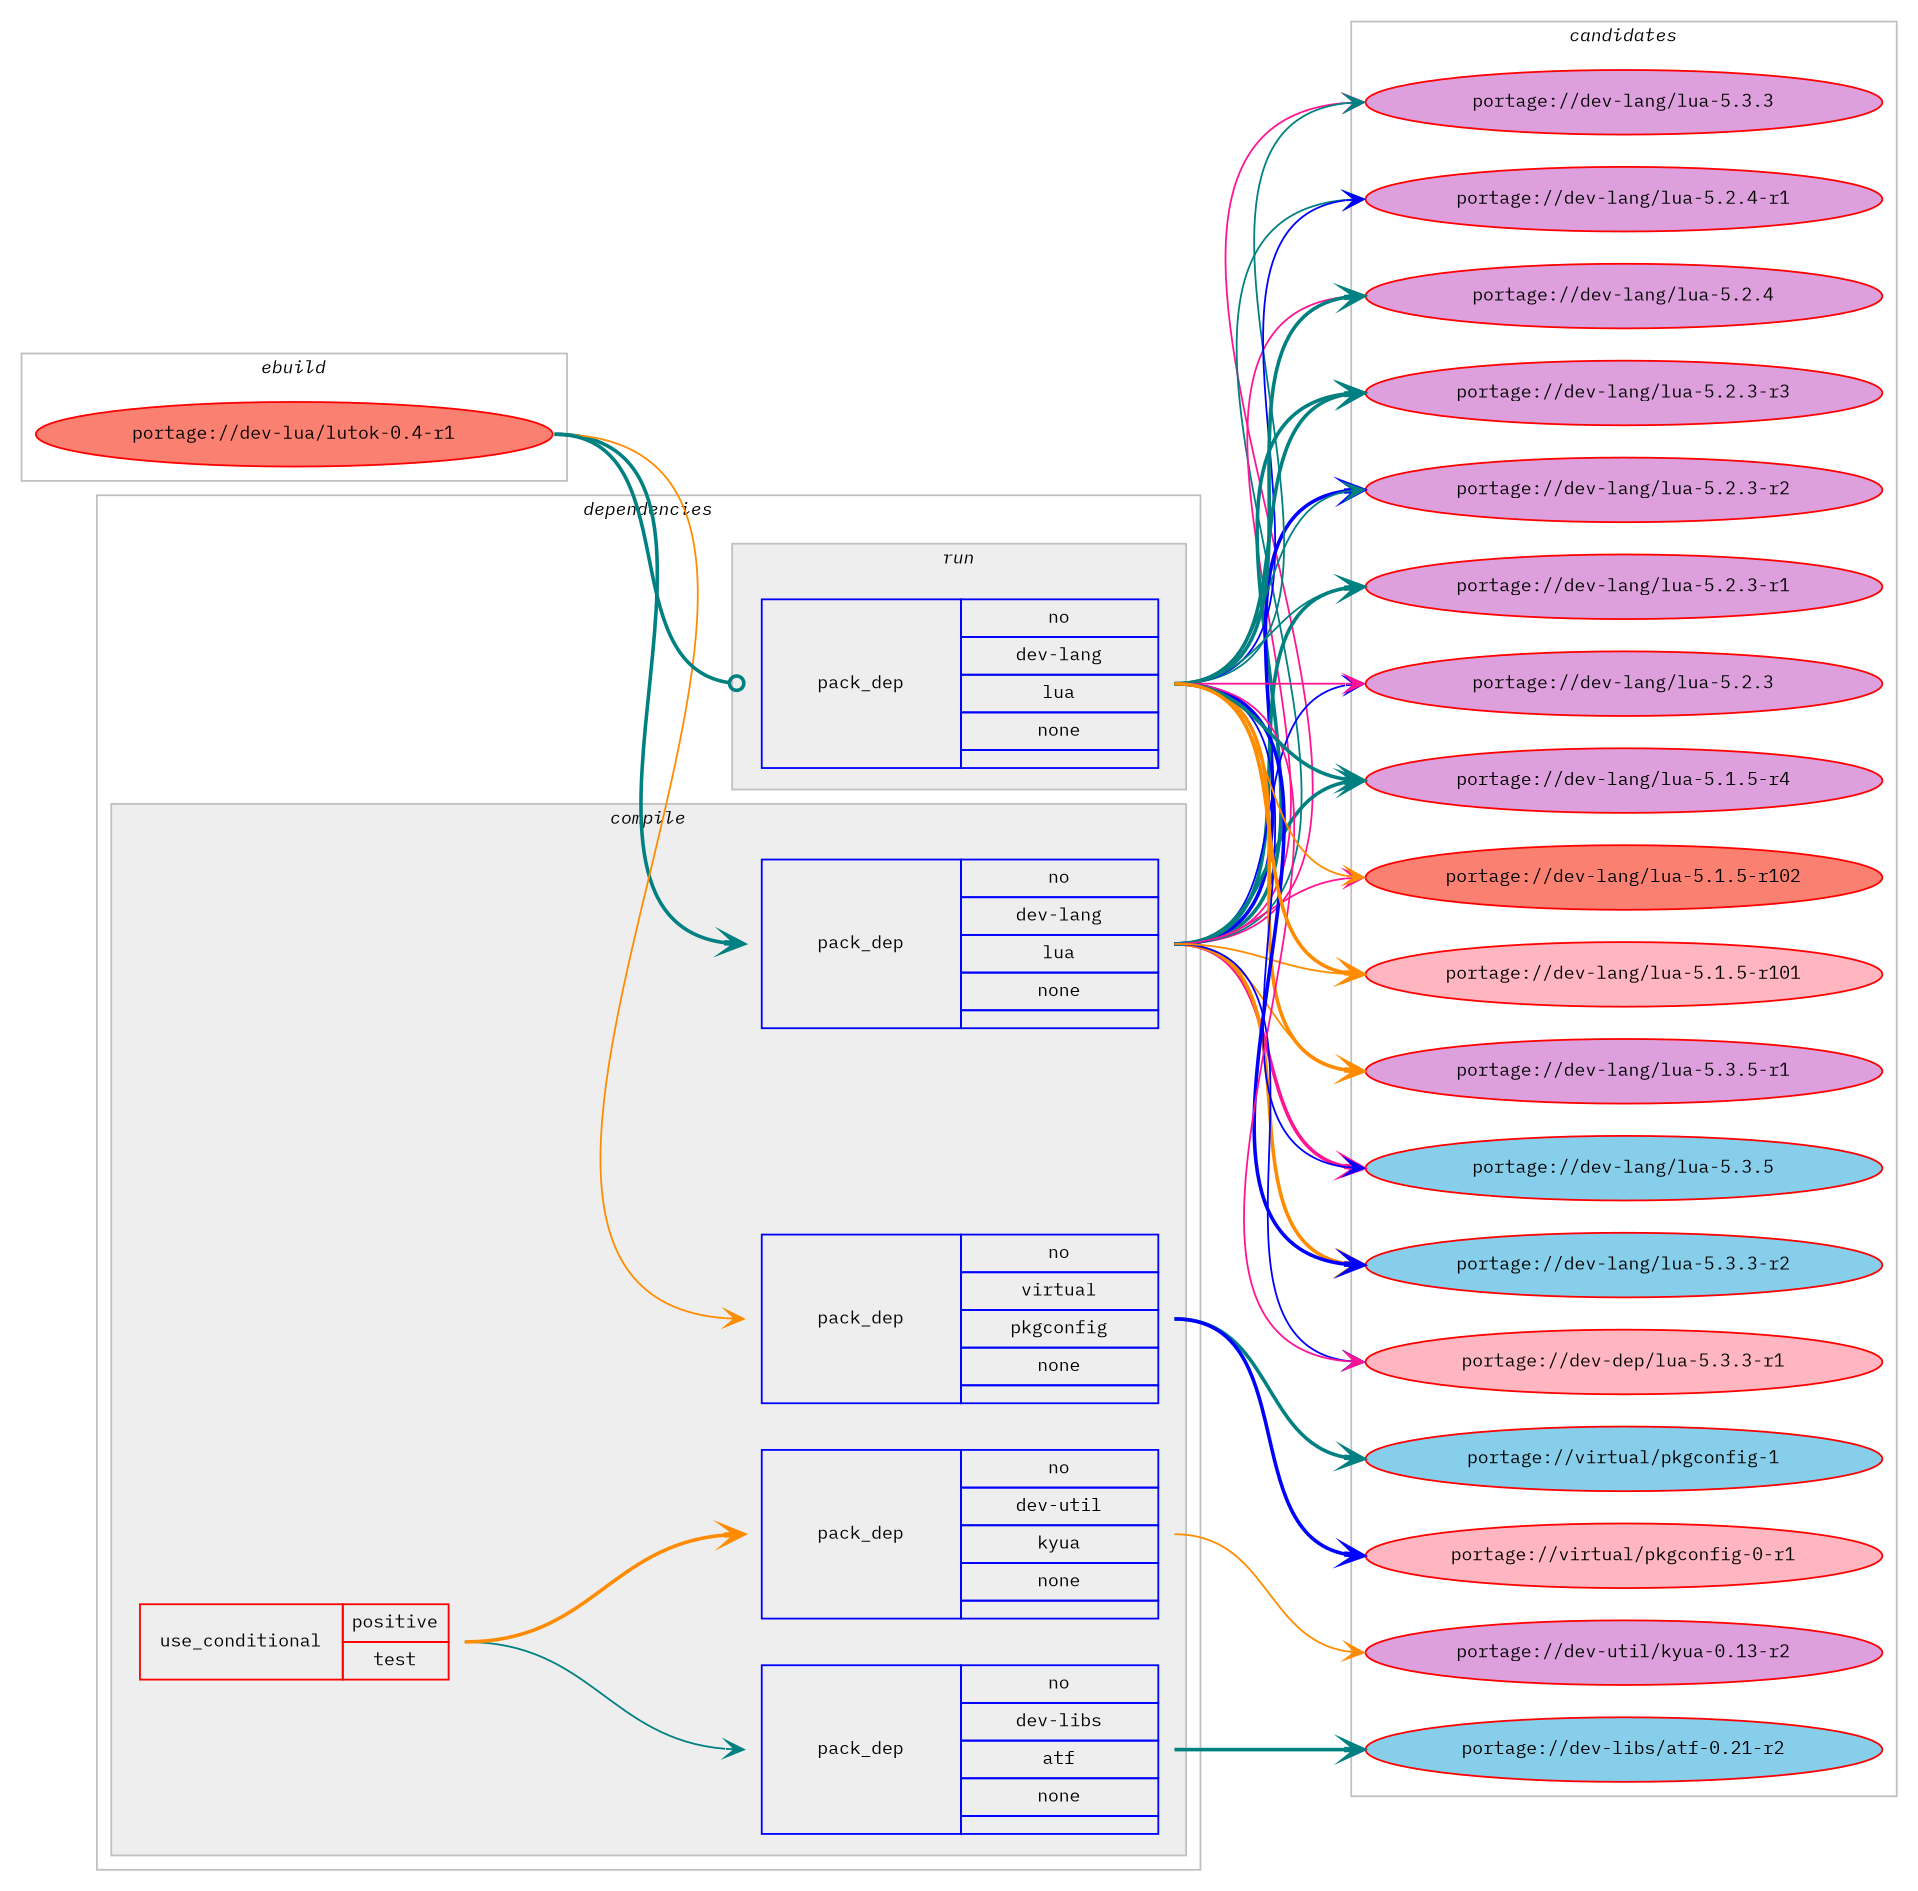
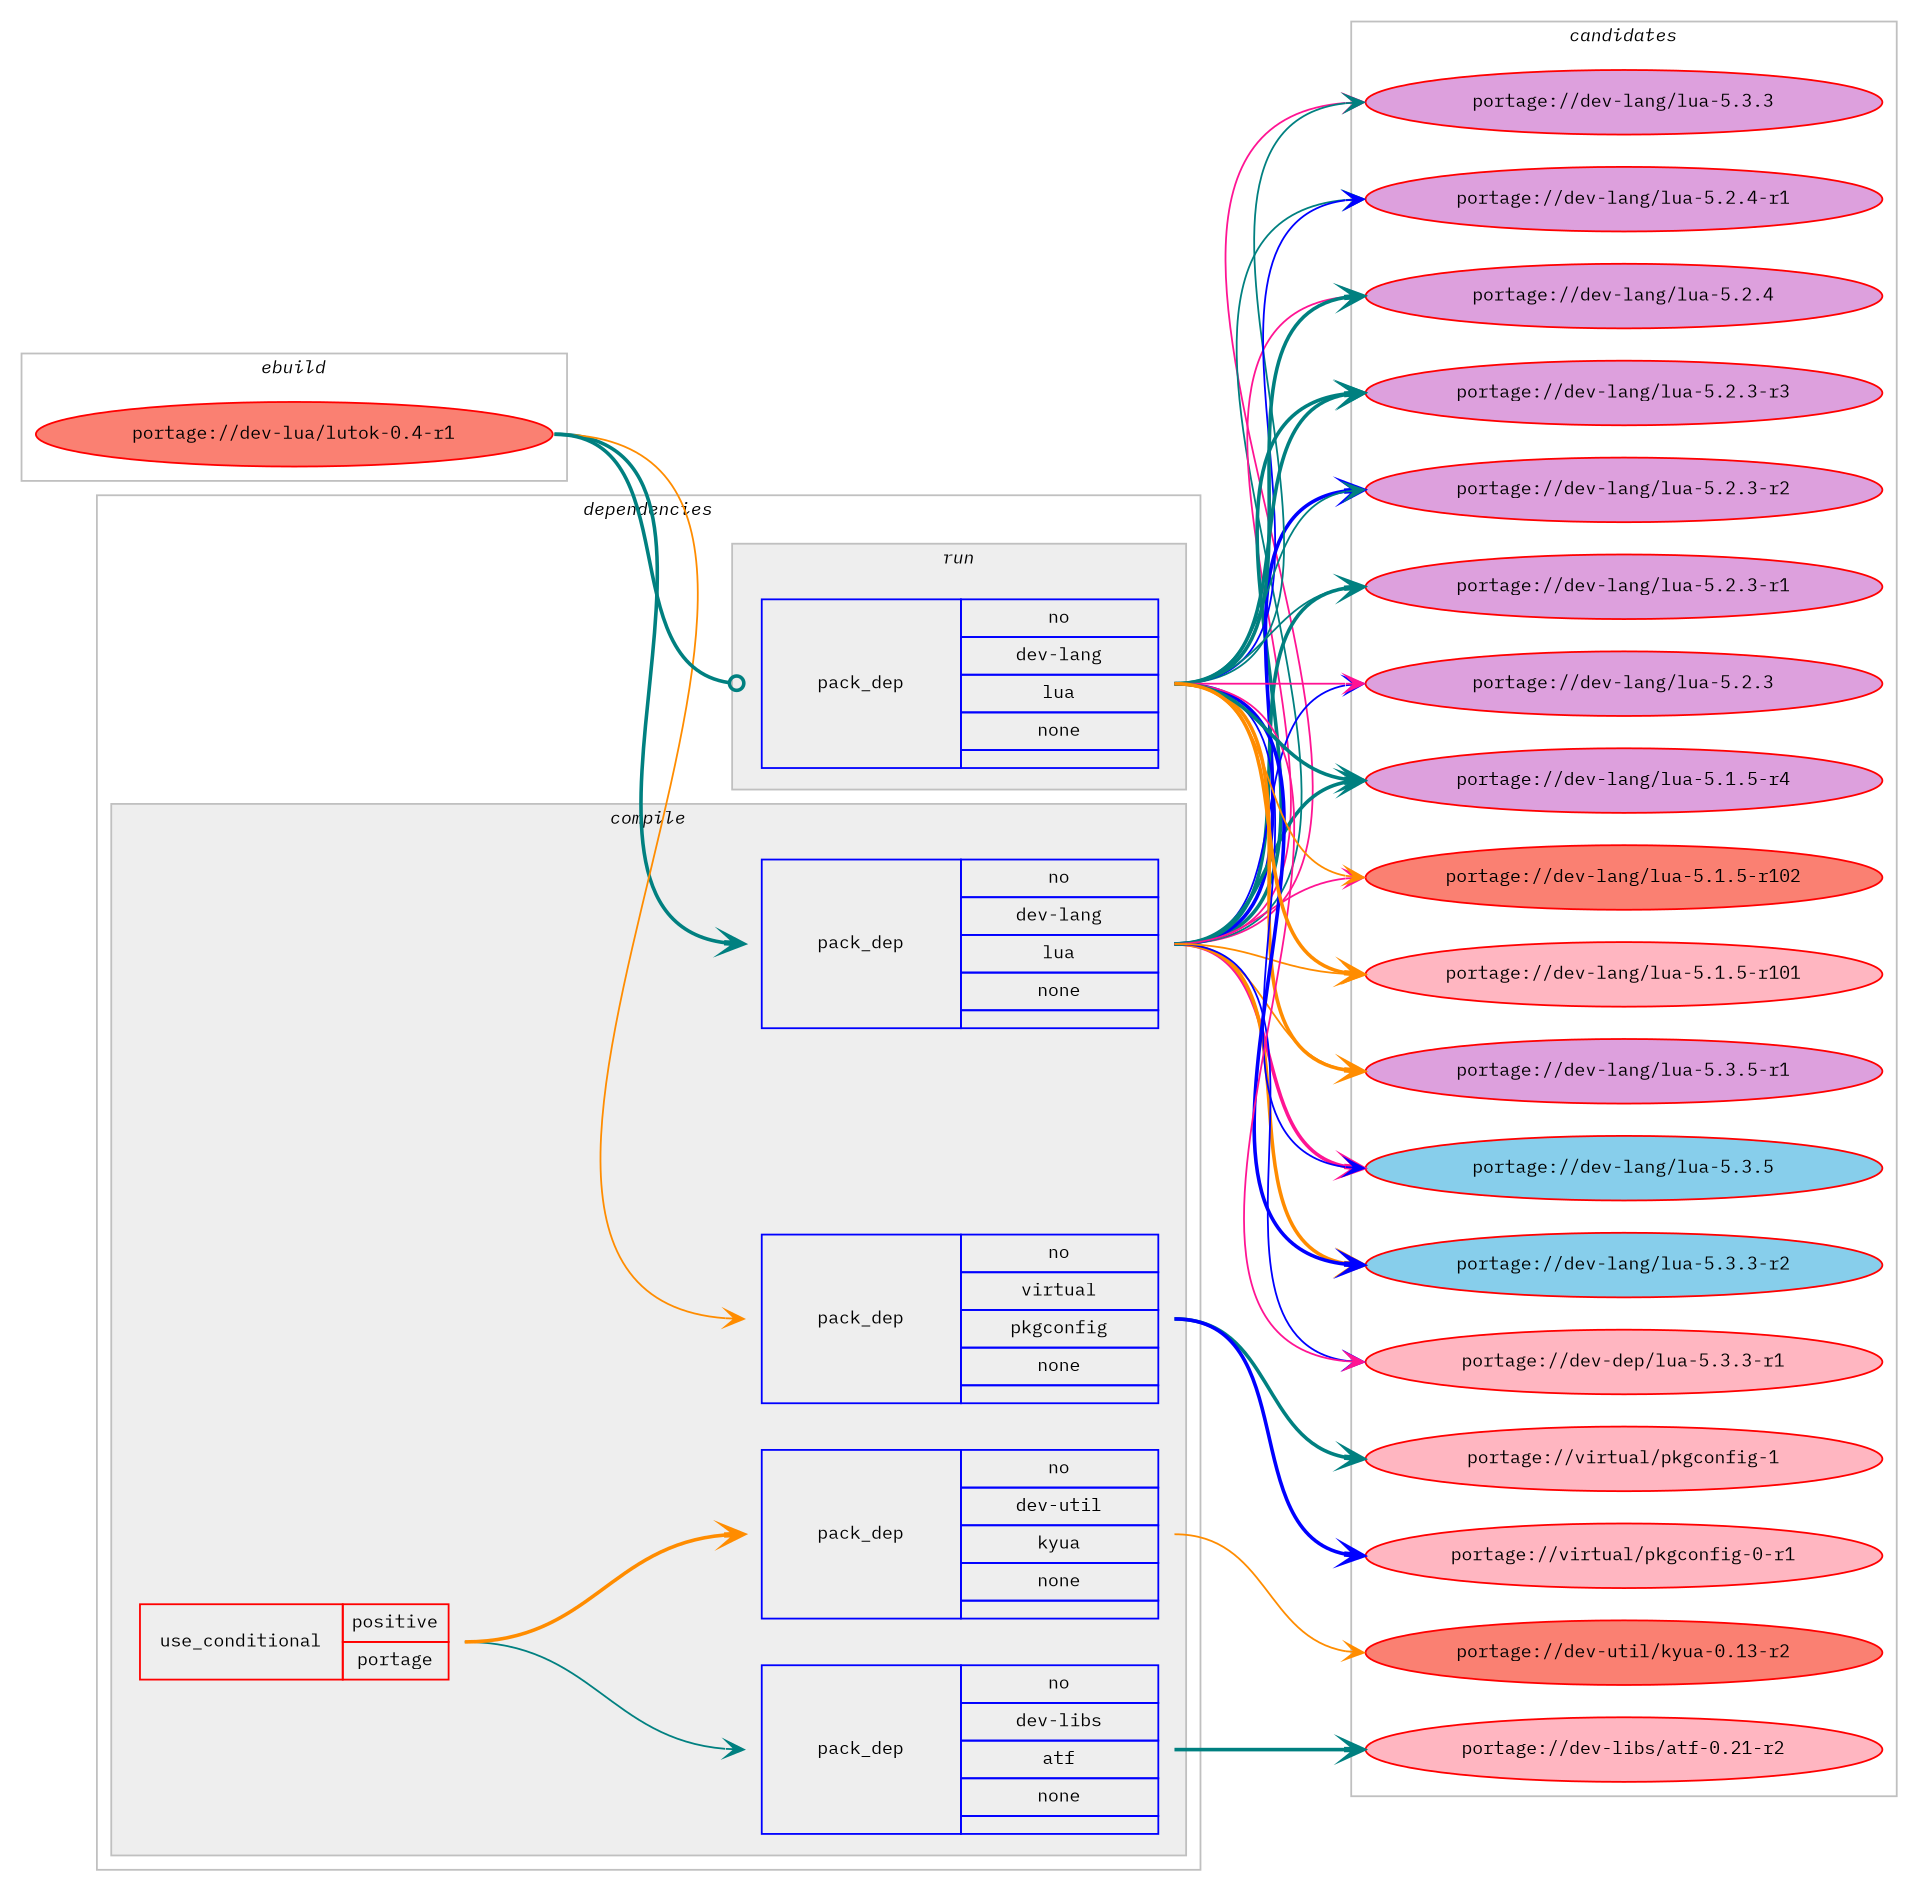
node "portage://virtual/pkgconfig-1": fillcolor skyblue -> lightpink
node "portage://dev-util/kyua-0.13-r2": fillcolor plum -> salmon
node "use_conditional": text "test" -> "portage"
node "portage://dev-libs/atf-0.21-r2": fillcolor skyblue -> lightpink
